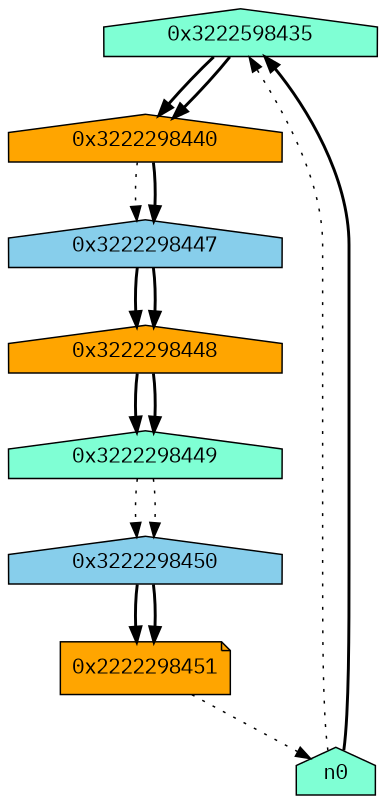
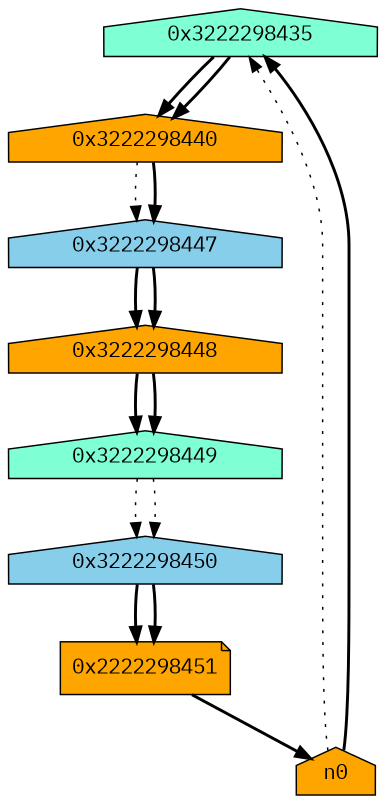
node "0x3222598435": label "0x3222598435" -> "0x3222298435"
edge "0x2222298451" -> "n0": style dotted -> bold
node "n0": fillcolor aquamarine -> orange
